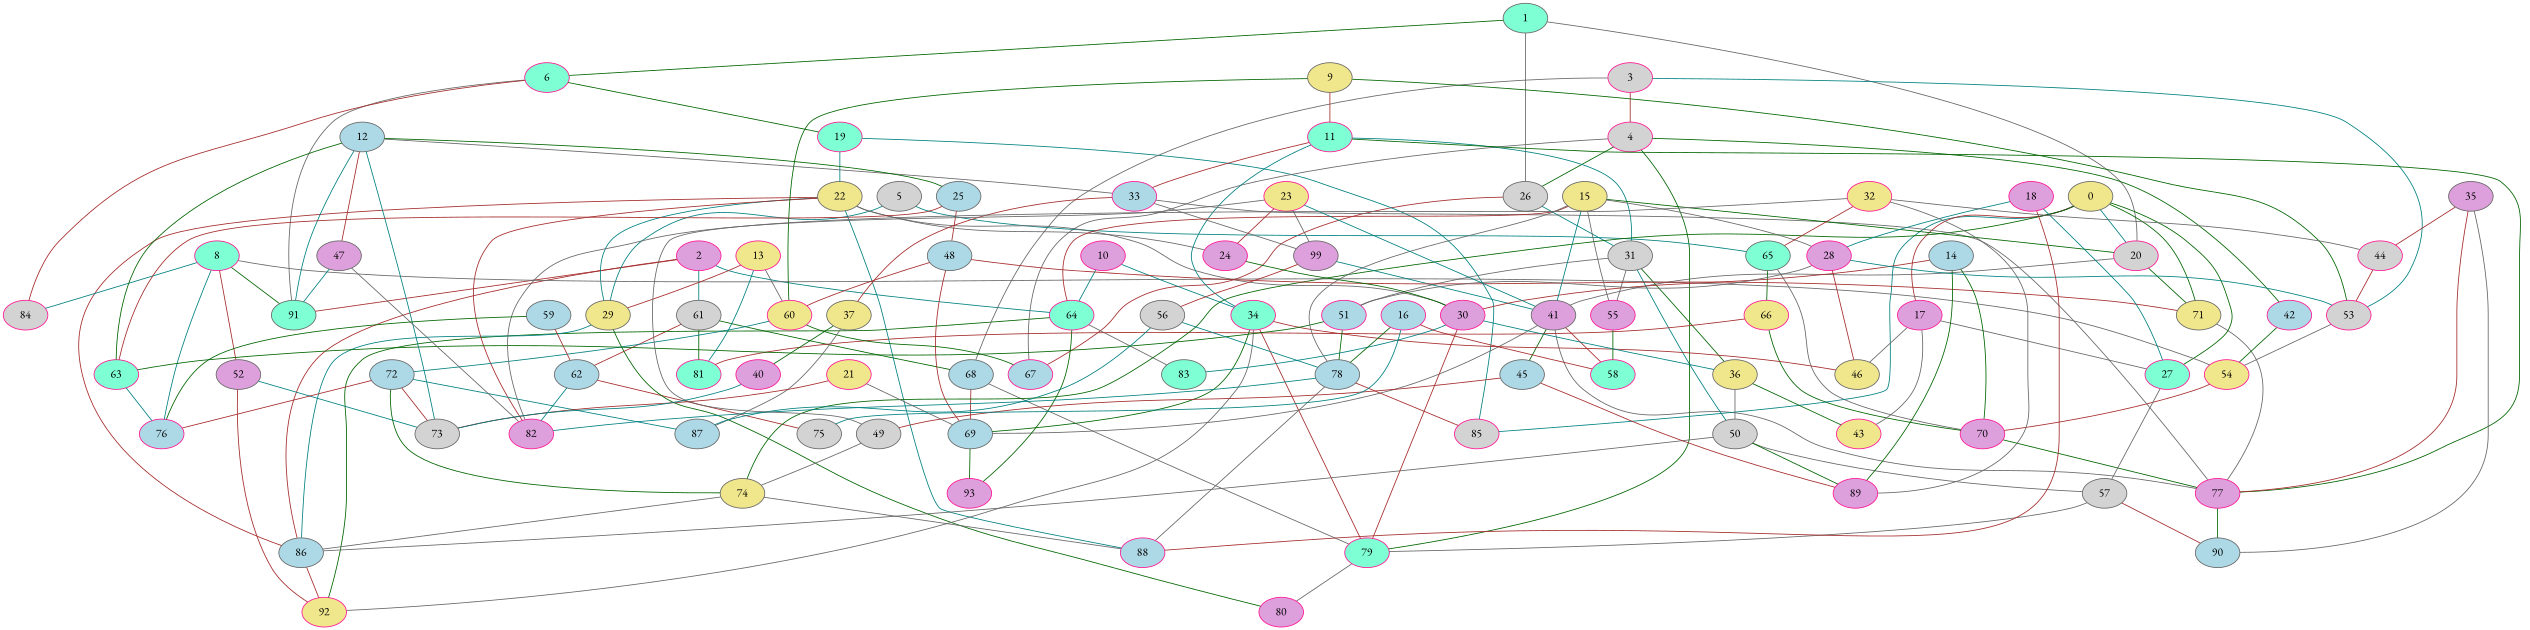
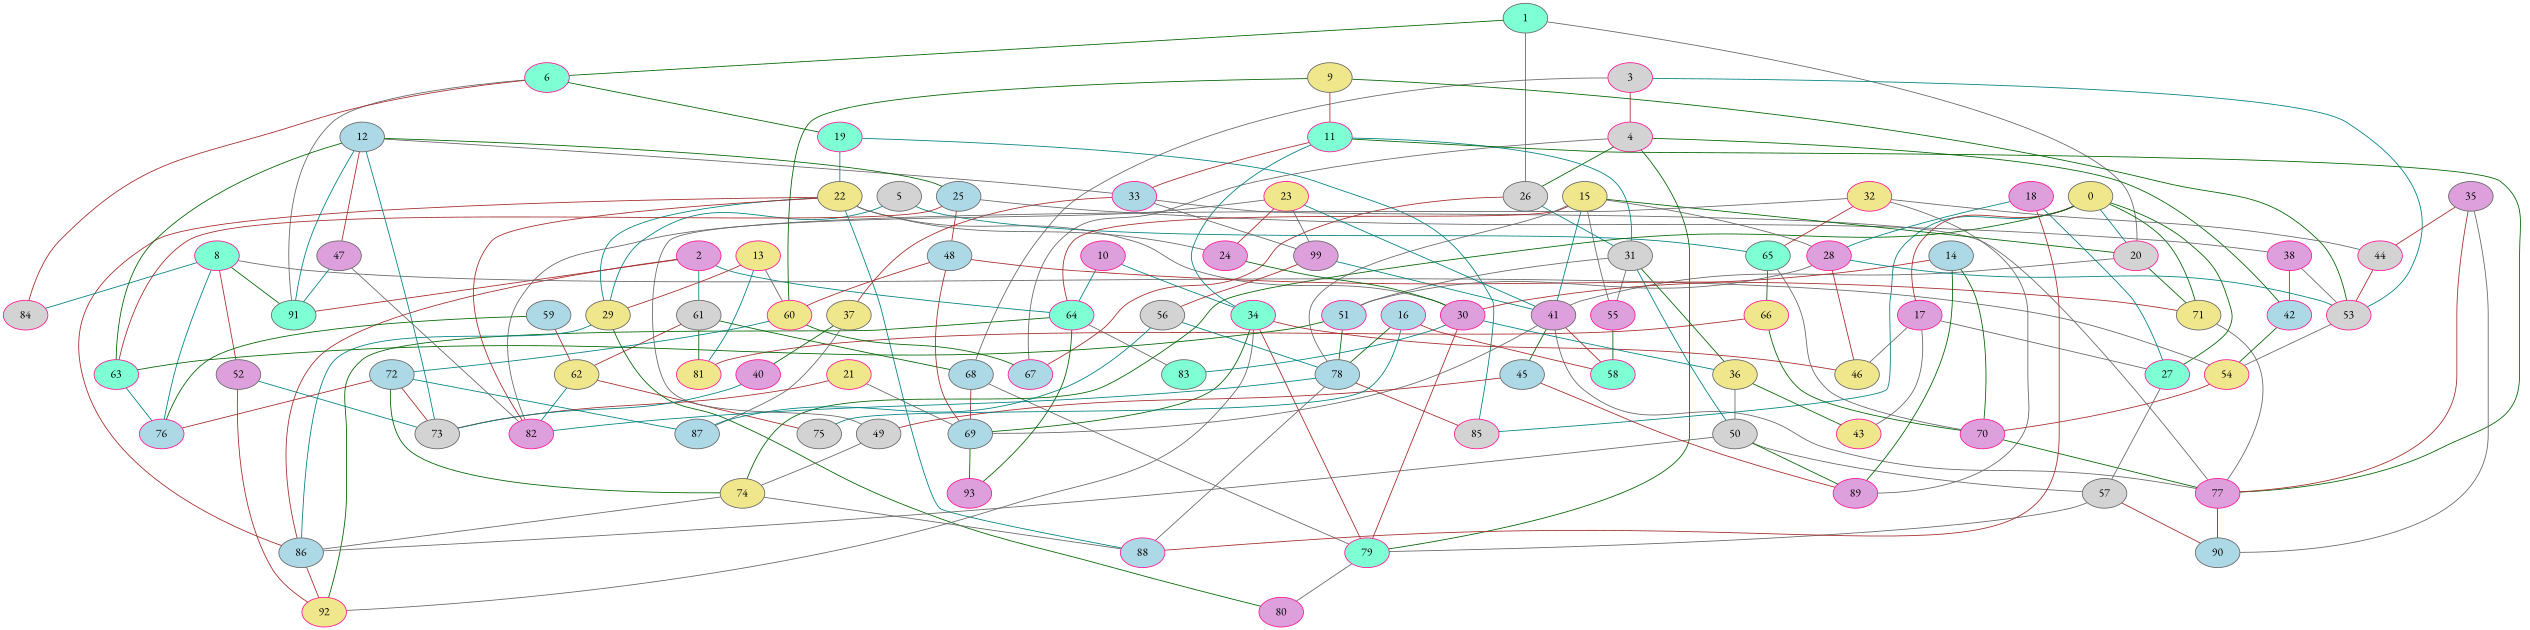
node "38": added
node "62": fillcolor lightblue -> khaki
node "81": fillcolor aquamarine -> khaki
